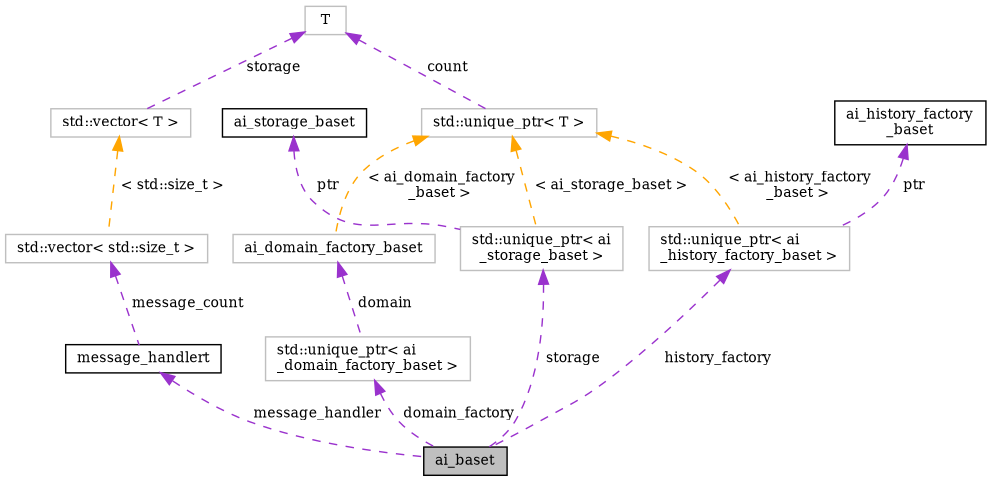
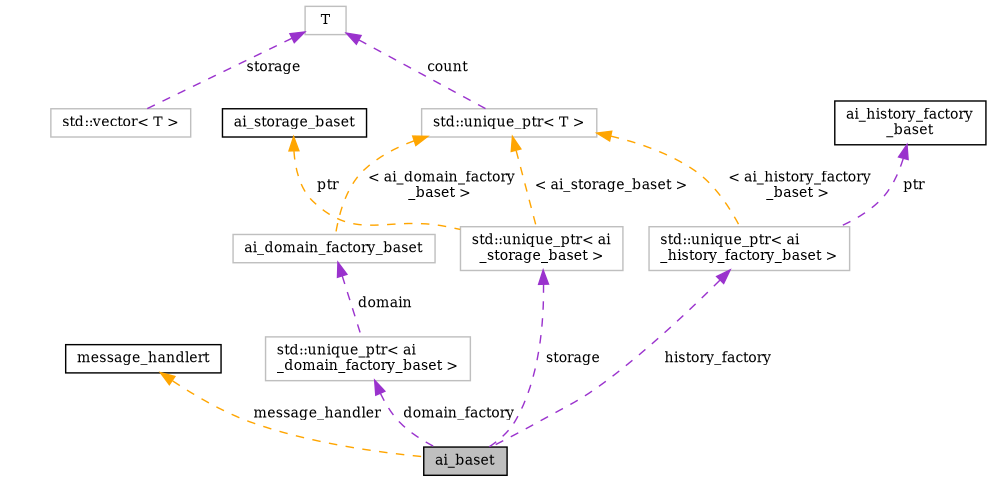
edge "std::unique_ptr< ai _storage_baset >" -> "ai_storage_baset": color darkorchid3 -> orange
node "std::vector< std::size_t >": removed
edge "ai_baset" -> "message_handlert": color darkorchid3 -> orange
